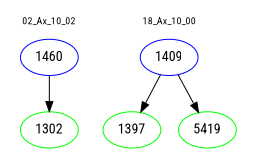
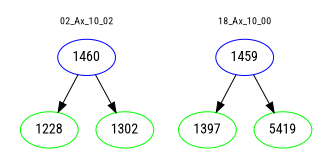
node "1409": label "1409" -> "1459"
node "1228": added
